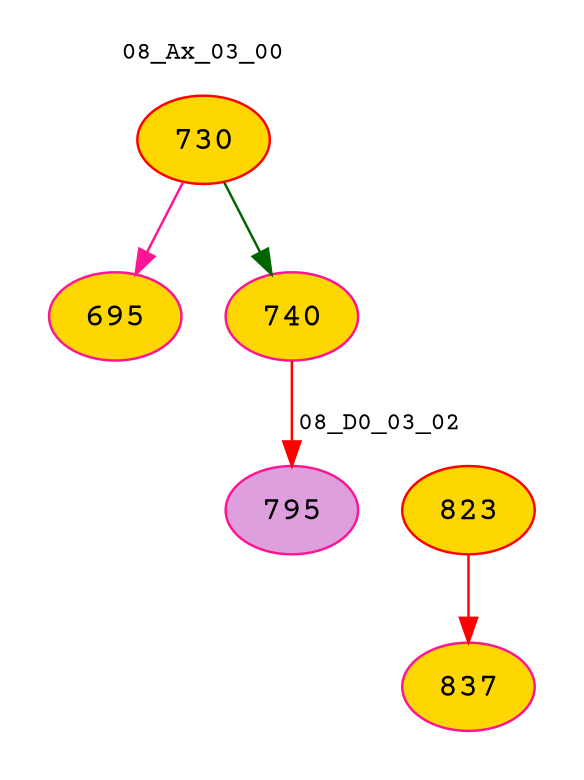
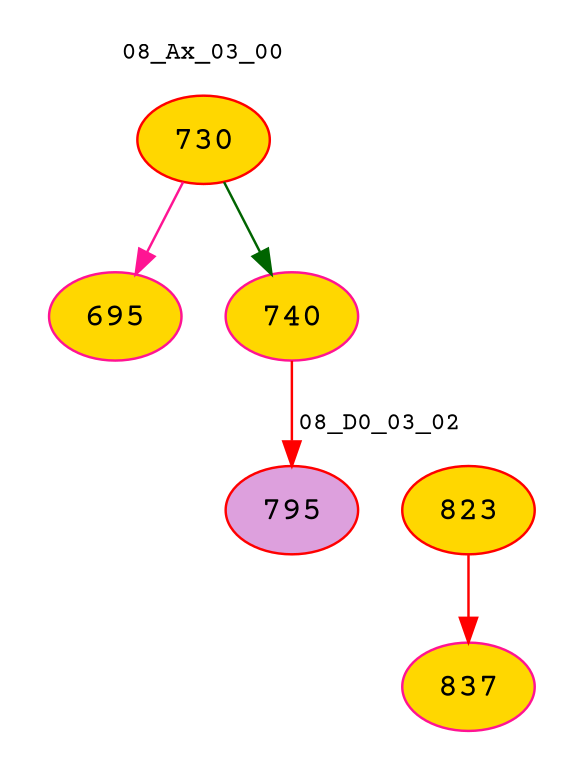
node "795": color deeppink -> red
